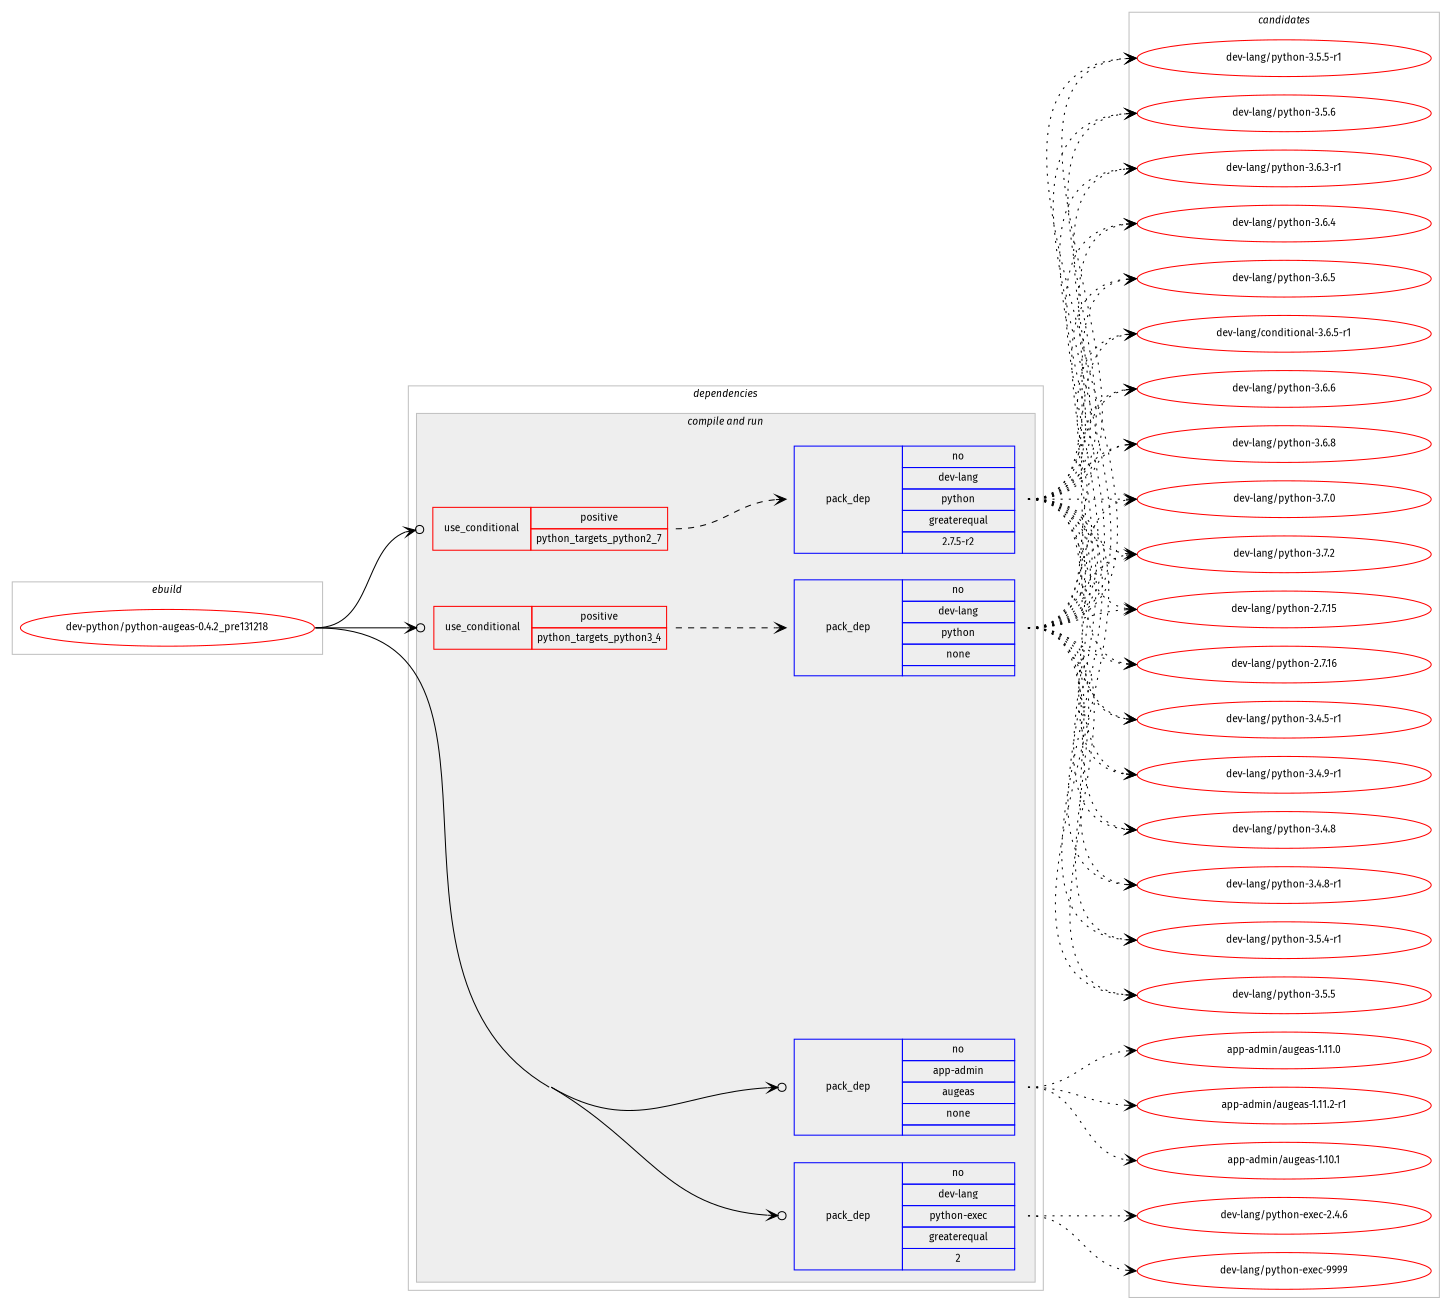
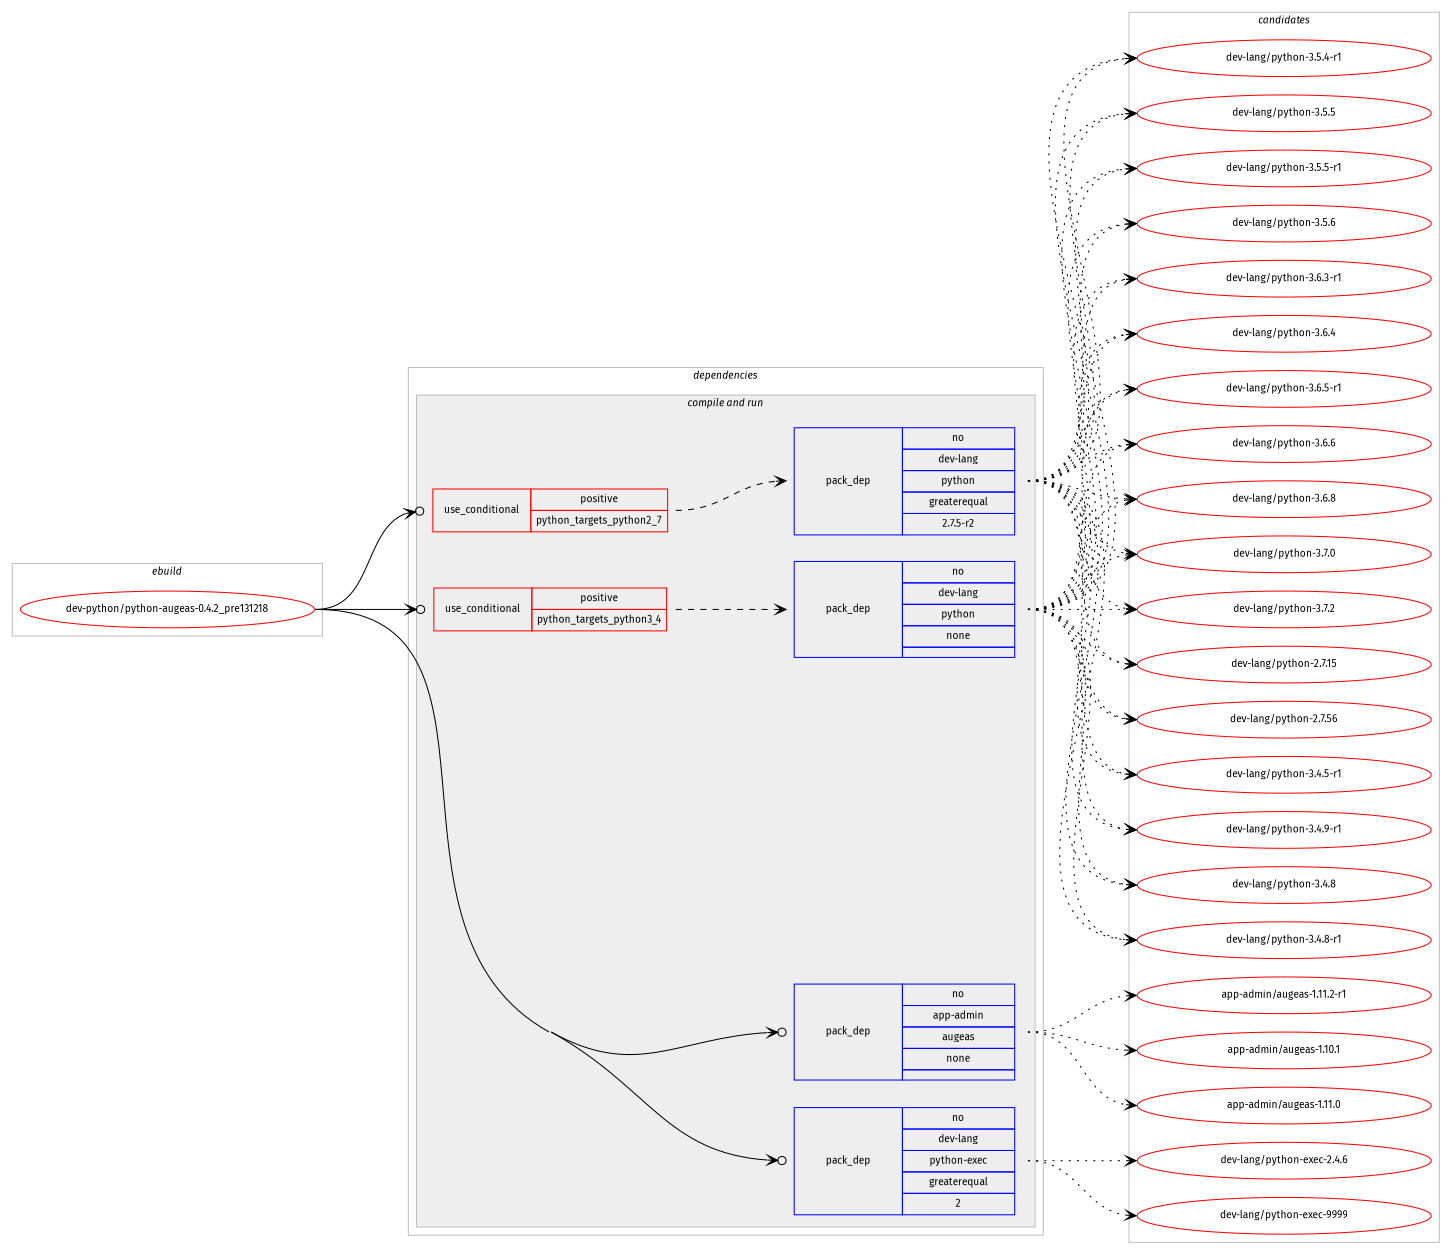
node "dev-lang/python-3.6.5": removed
node "dev-lang/conditional-3.6.5-r1": label "dev-lang/conditional-3.6.5-r1" -> "dev-lang/python-3.6.5-r1"
node "dev-lang/python-2.7.16": label "dev-lang/python-2.7.16" -> "dev-lang/python-2.7.56"
